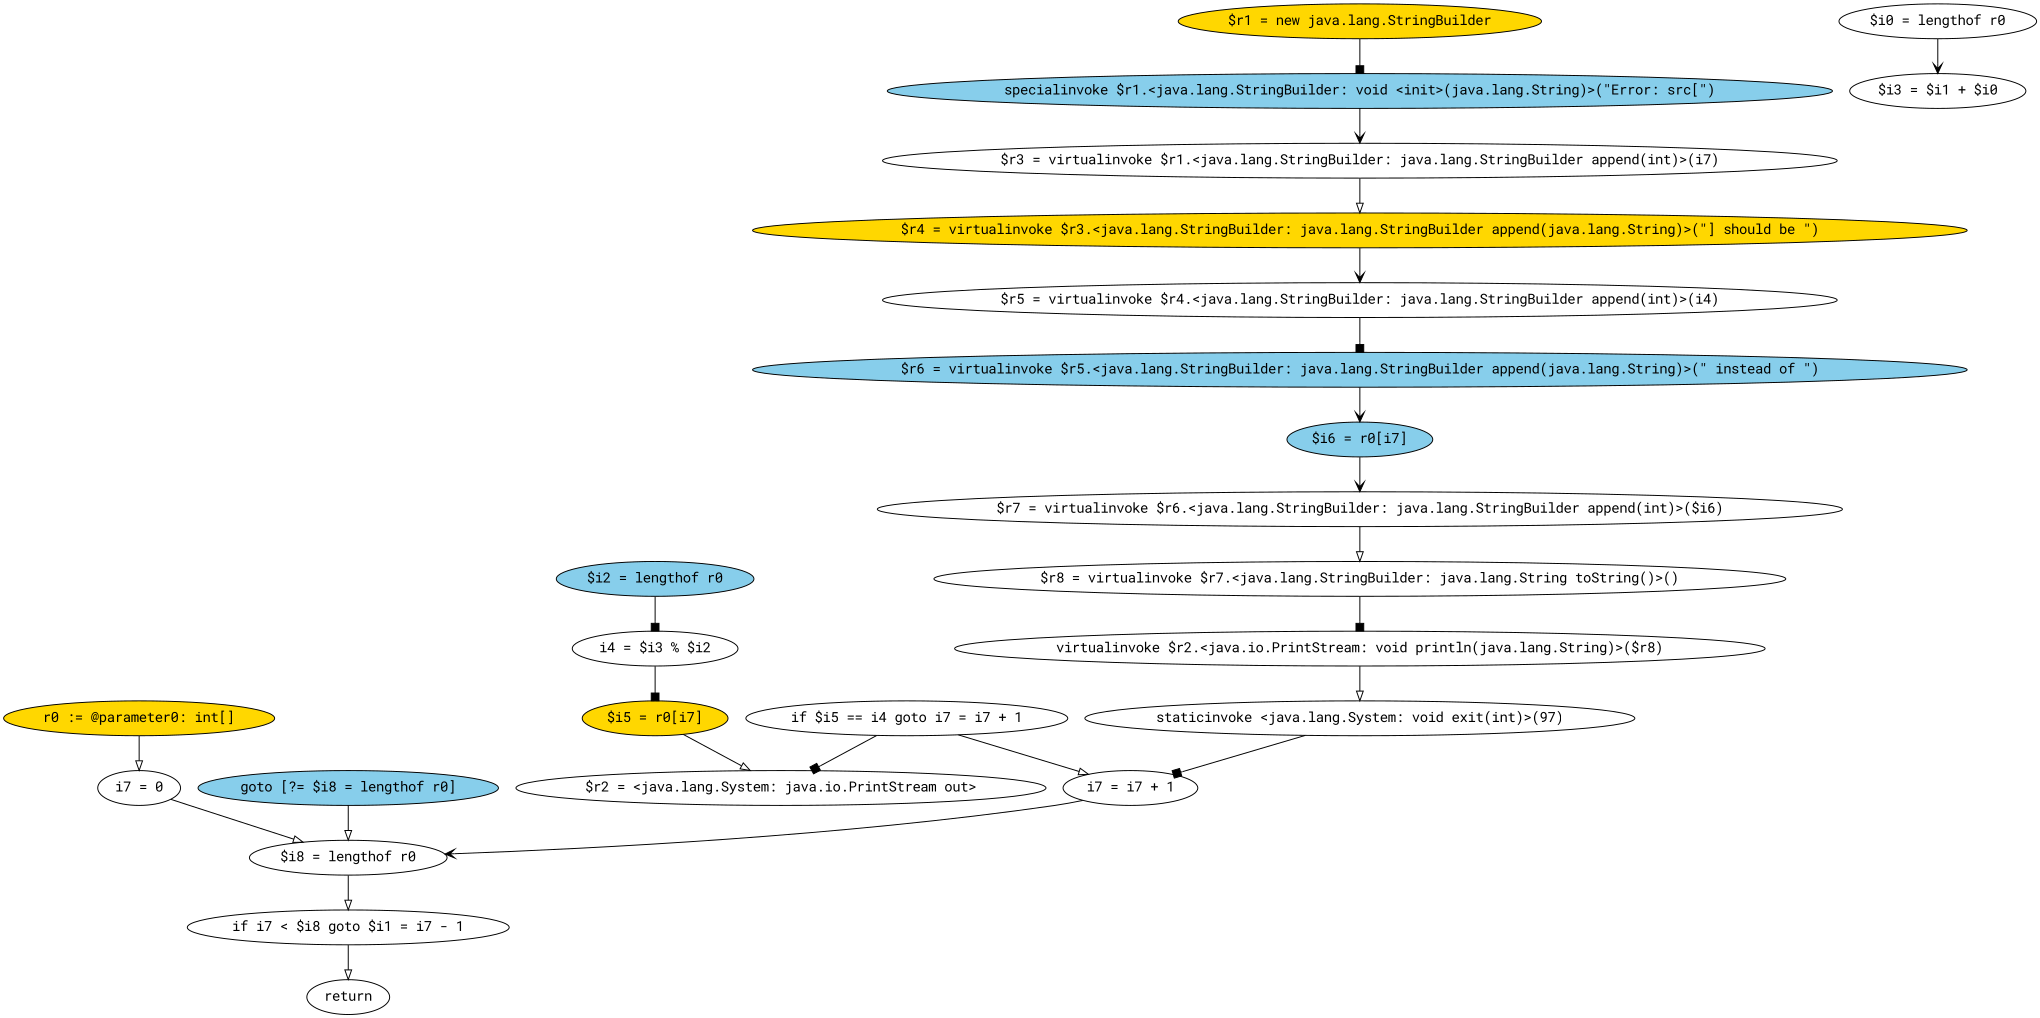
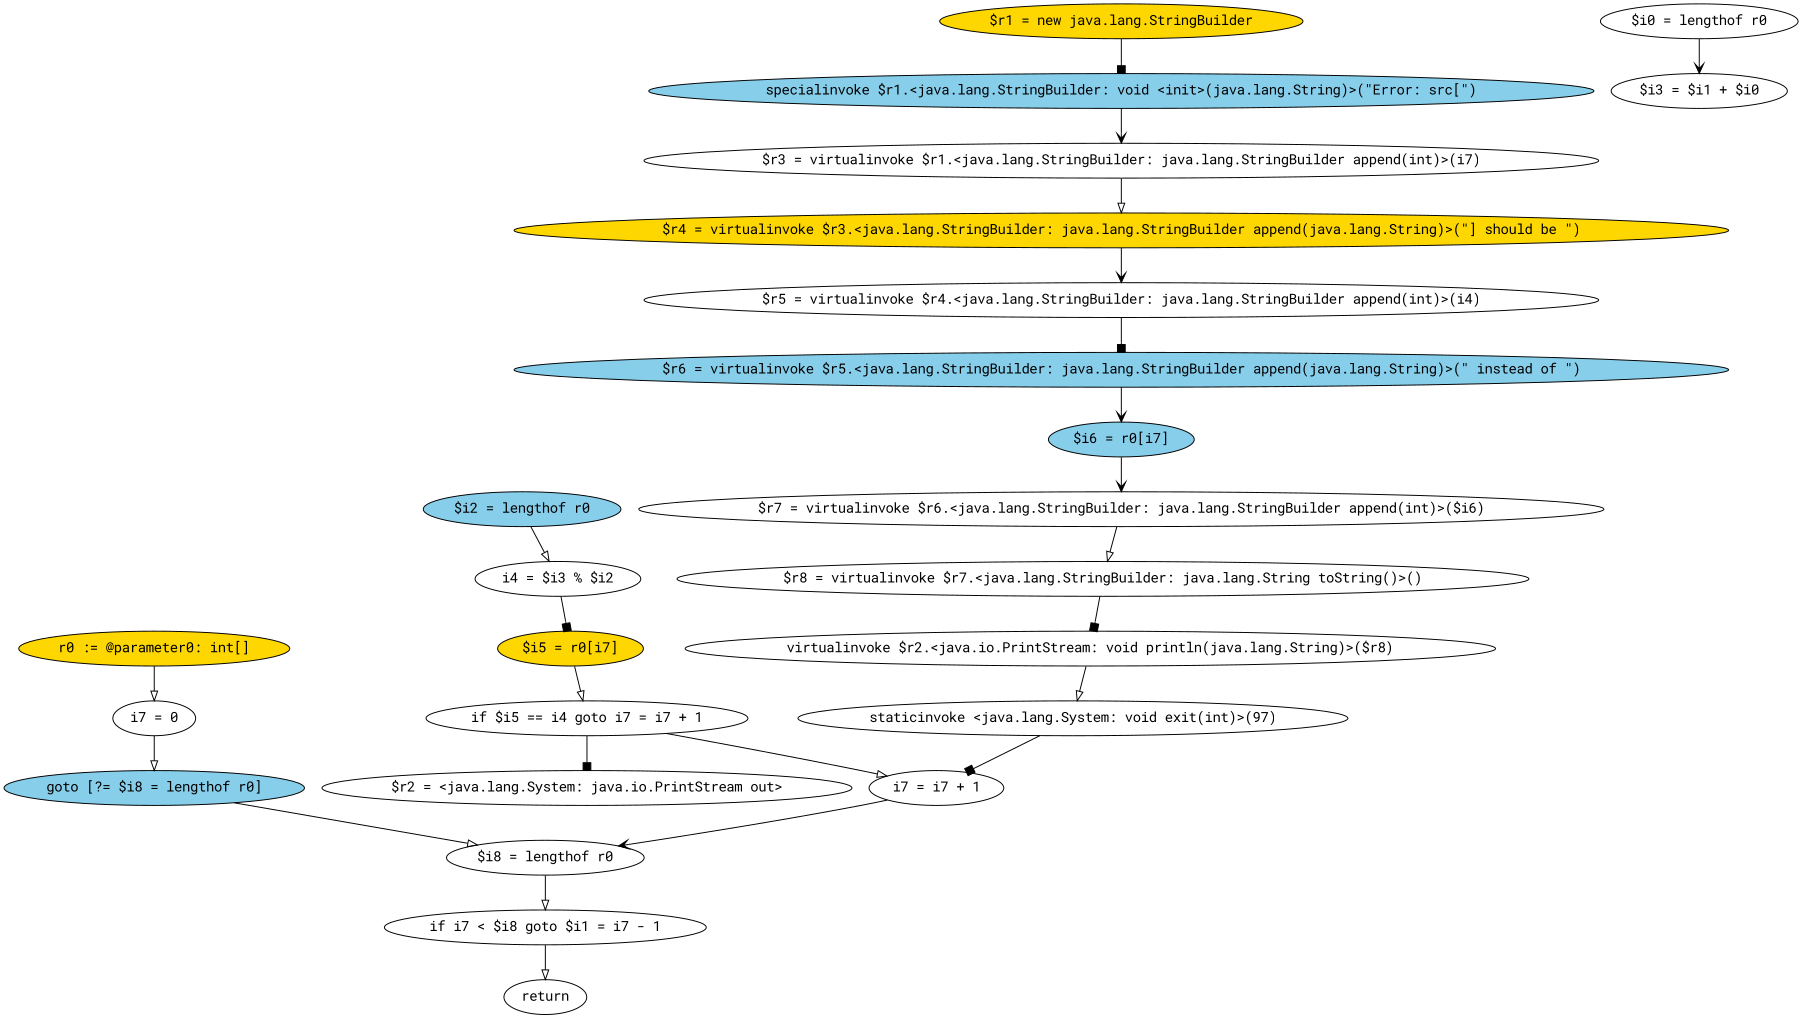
edge "$i2 = lengthof r0" -> "i4 = $i3 % $i2": arrowhead box -> onormal
edge "$i5 = r0[i7]" -> "$r2 = <java.lang.System: java.io.PrintStream out>": now "$i5 = r0[i7]" -> "if $i5 == i4 goto i7 = i7 + 1"
edge "i7 = 0" -> "$i8 = lengthof r0": now "i7 = 0" -> "goto [?= $i8 = lengthof r0]"
